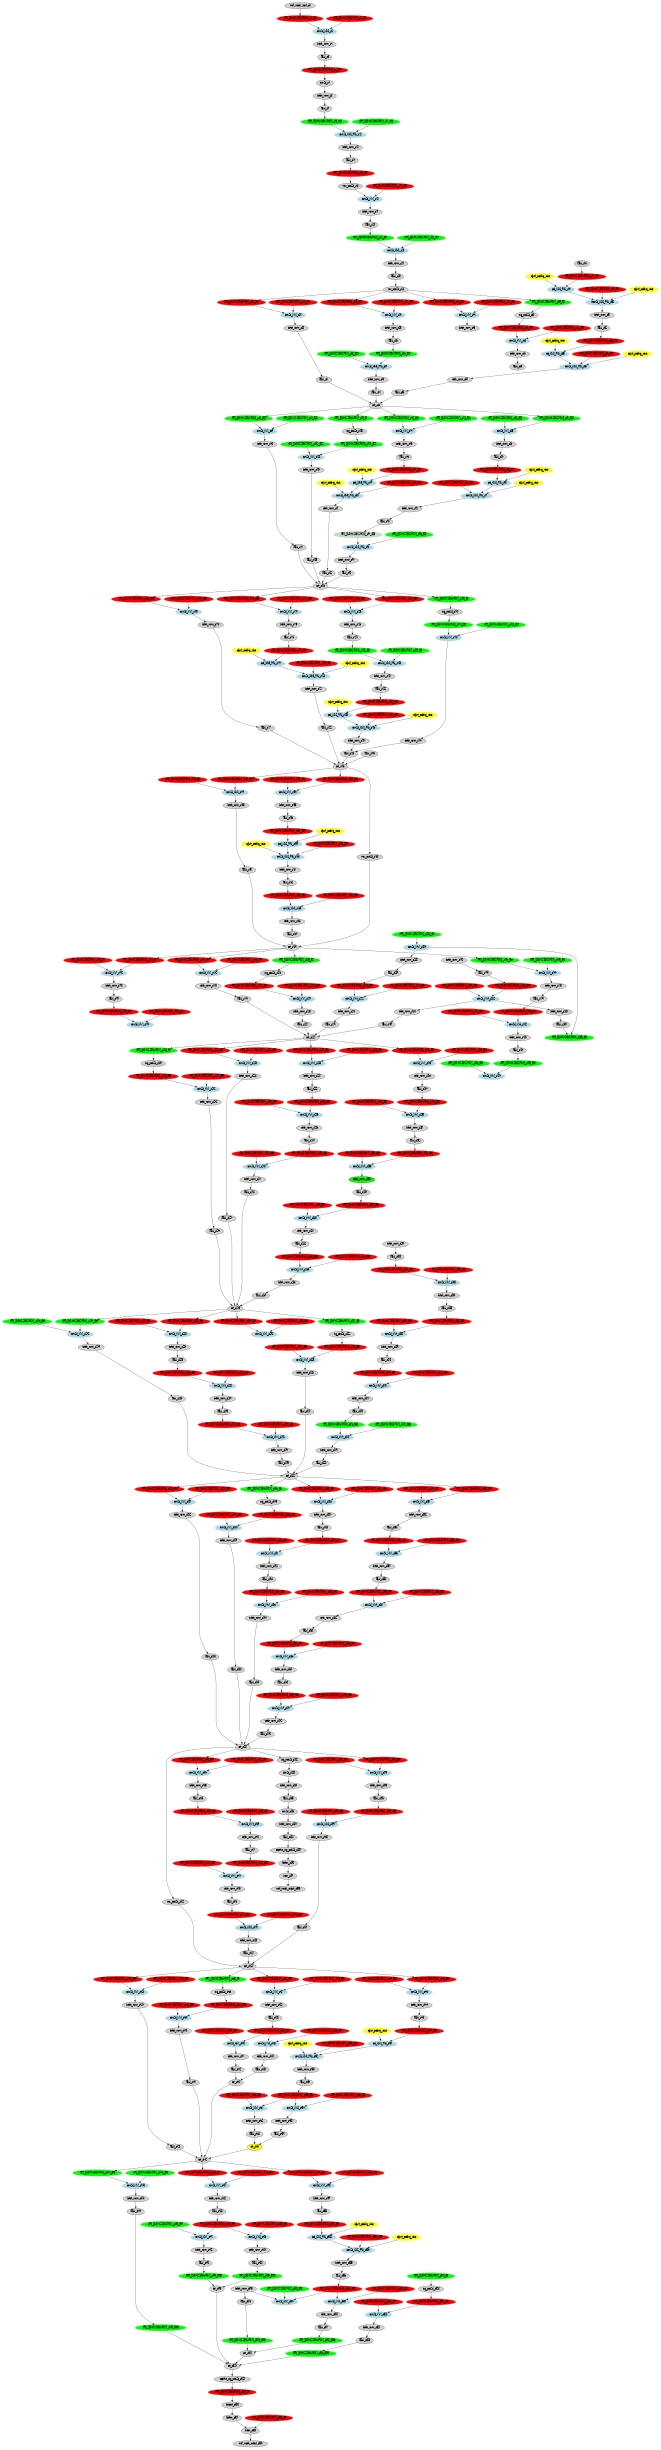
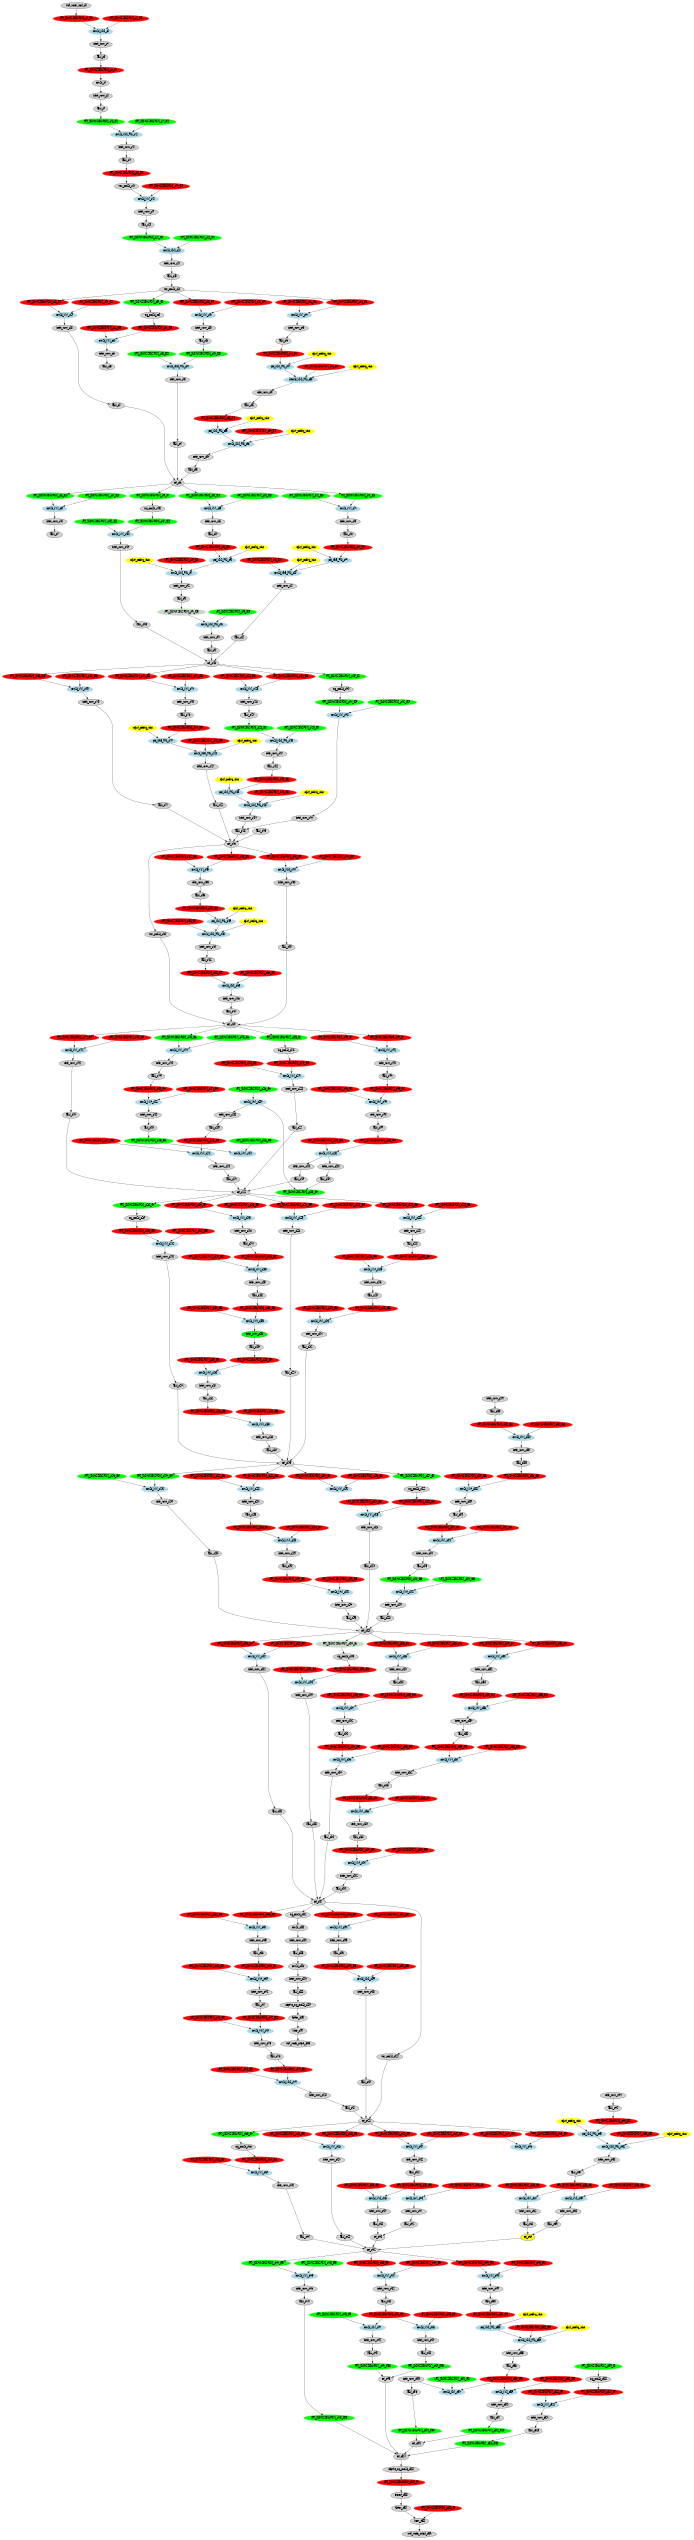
edge "batch_norm_#45" -> "RELU_#46": added
edge "RELU_#71" -> "cat_#106": removed
node "conv2d_k1x6_#182": label "conv2d_k1x6_#182" -> "conv2d_k1x7_#182"
edge "conv2d_k7x1_#197" -> "batch_norm_#198": added
node "AFQ_[B:8 M:S SGN:U PC:Y]_#374_G6": fillcolor green -> lightgrey
edge "conv2d_k1x1_#446" -> "batch_norm_#447": removed
